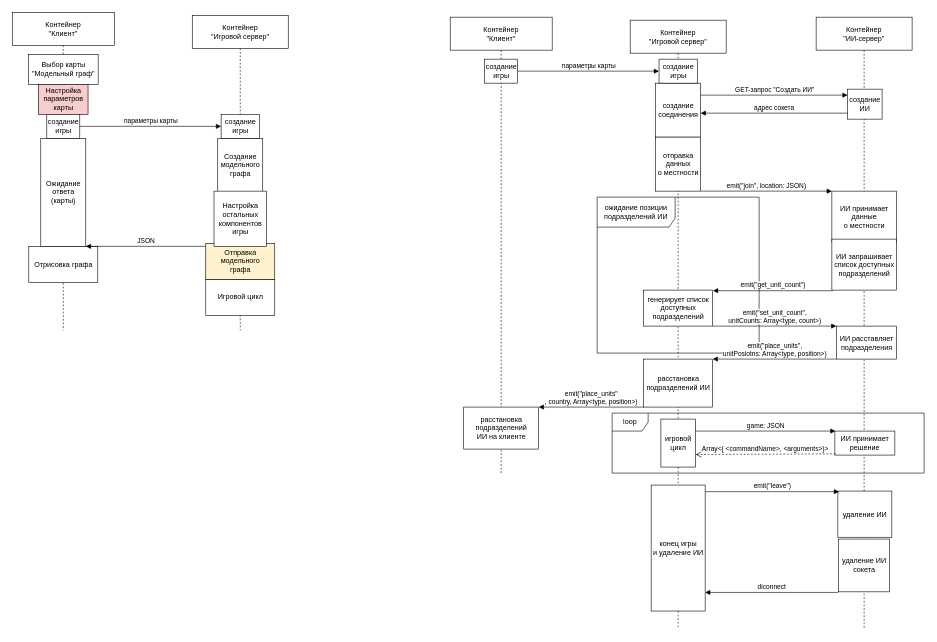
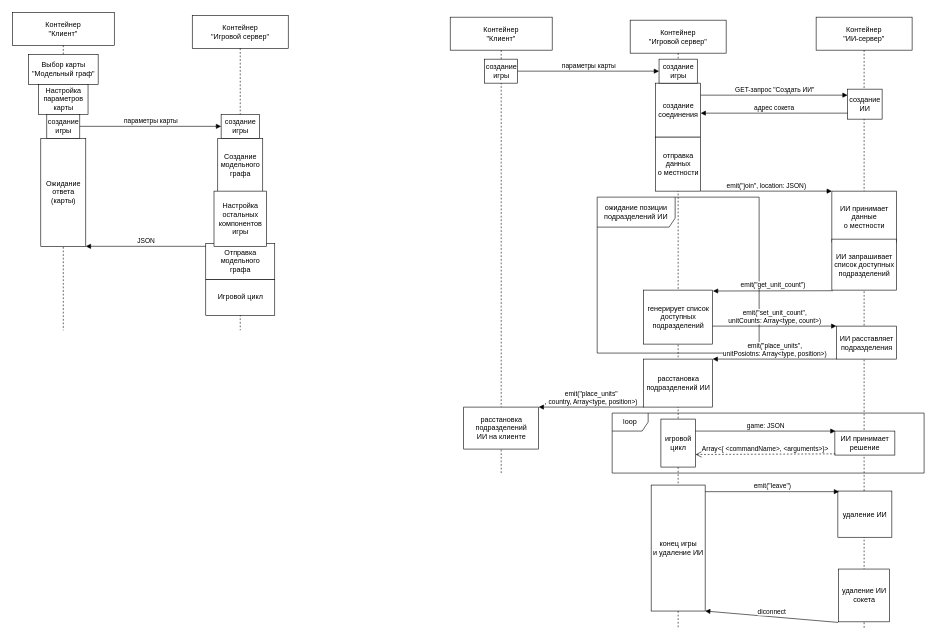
node "Настройка параметров карты": fillcolor #f8cecc -> #ffffff
node "Отправка модельного графа": fillcolor #fff2cc -> #ffffff
node "Отрисовка графа": removed
node "генерирует список доступных подразделений": size 69x36 -> 69x54
node "удаление ИИ сокета": moved (864, 566) -> (864, 596)
